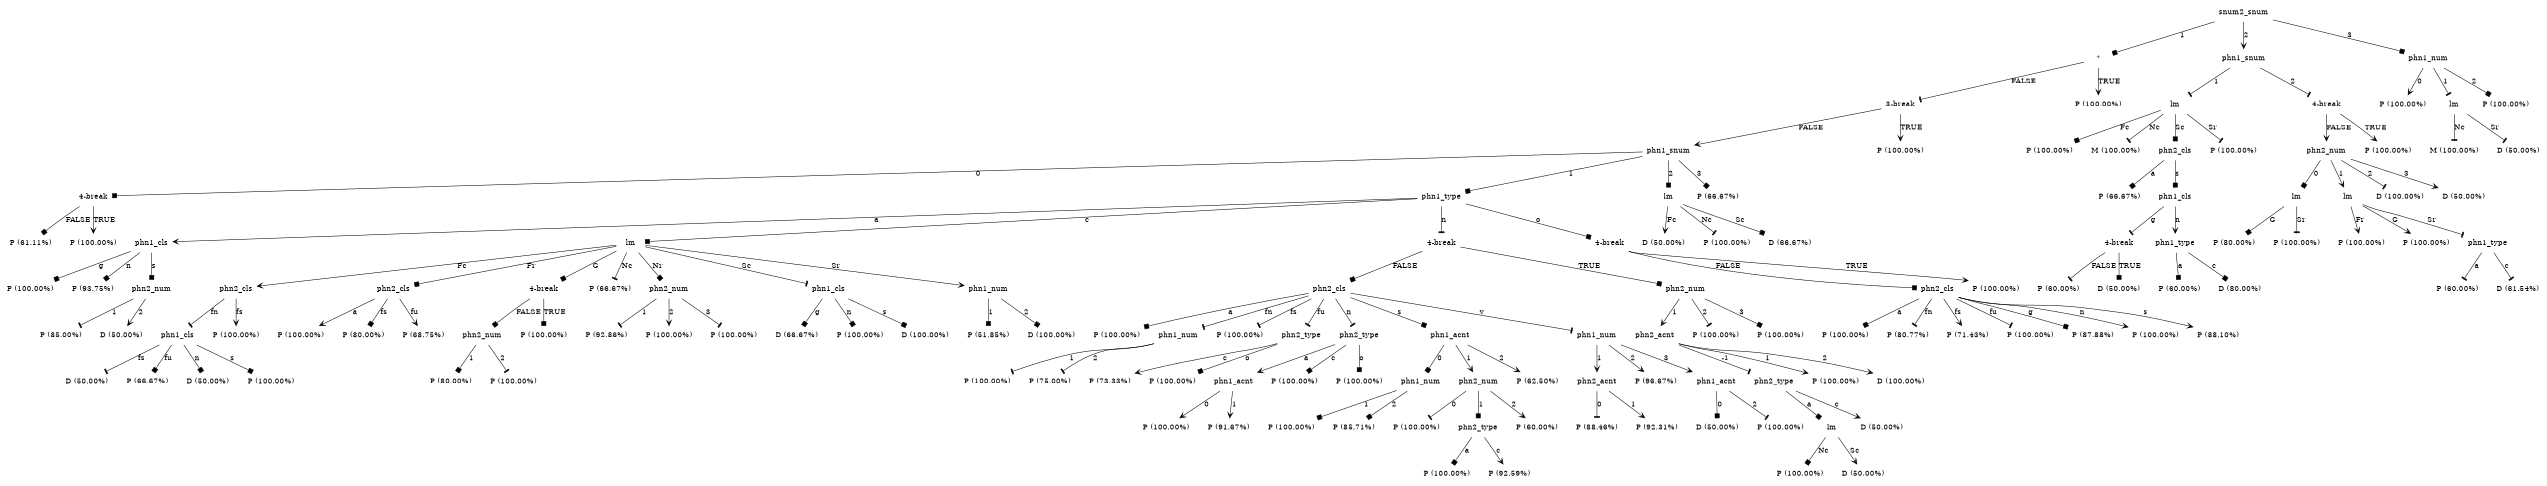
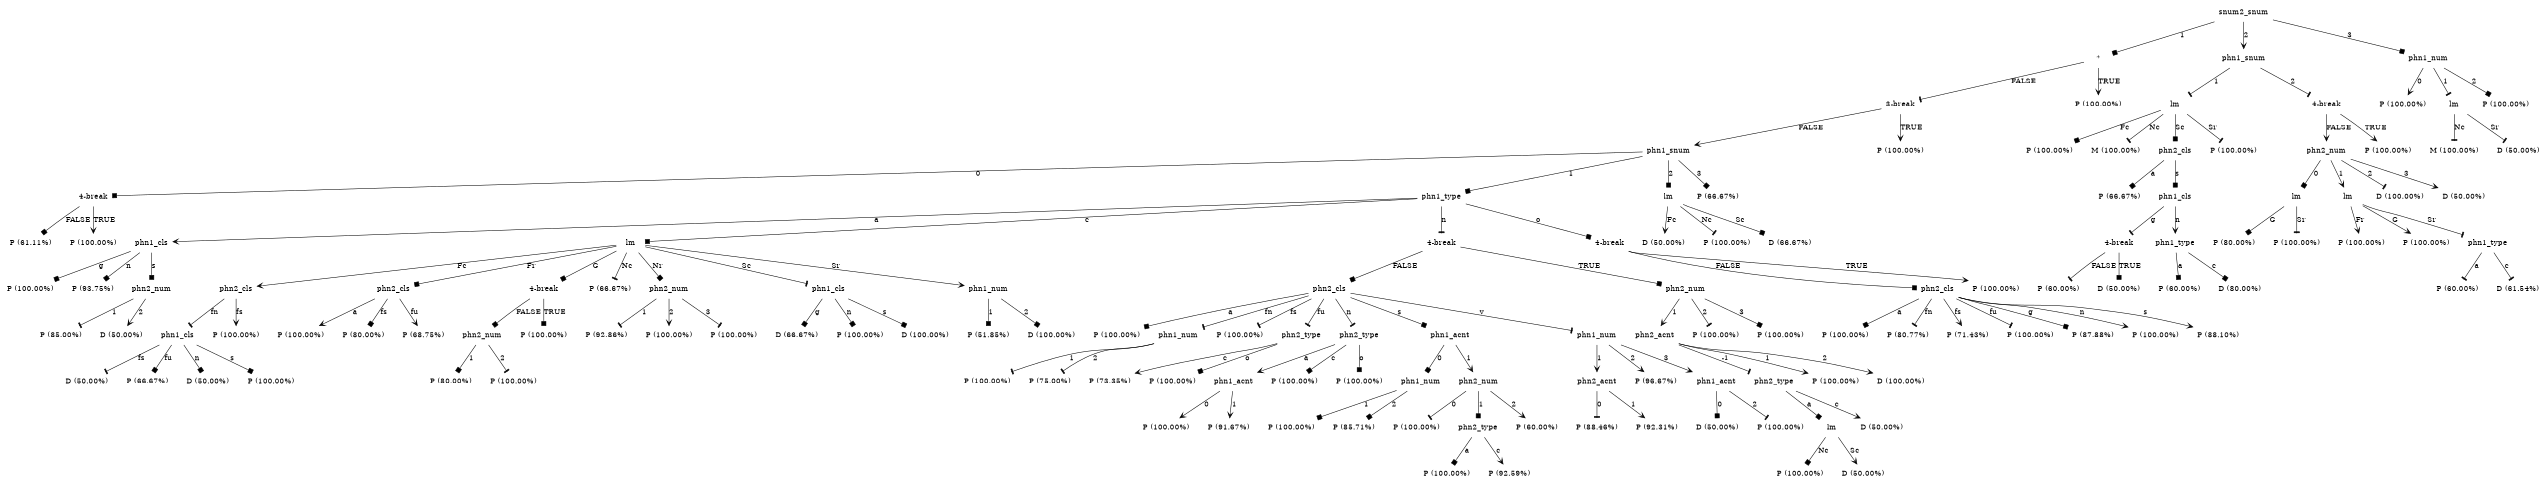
node "P (73.33%)": label "P (73.33%)" -> "P (73.35%)"
node "P (62.50%)": removed
